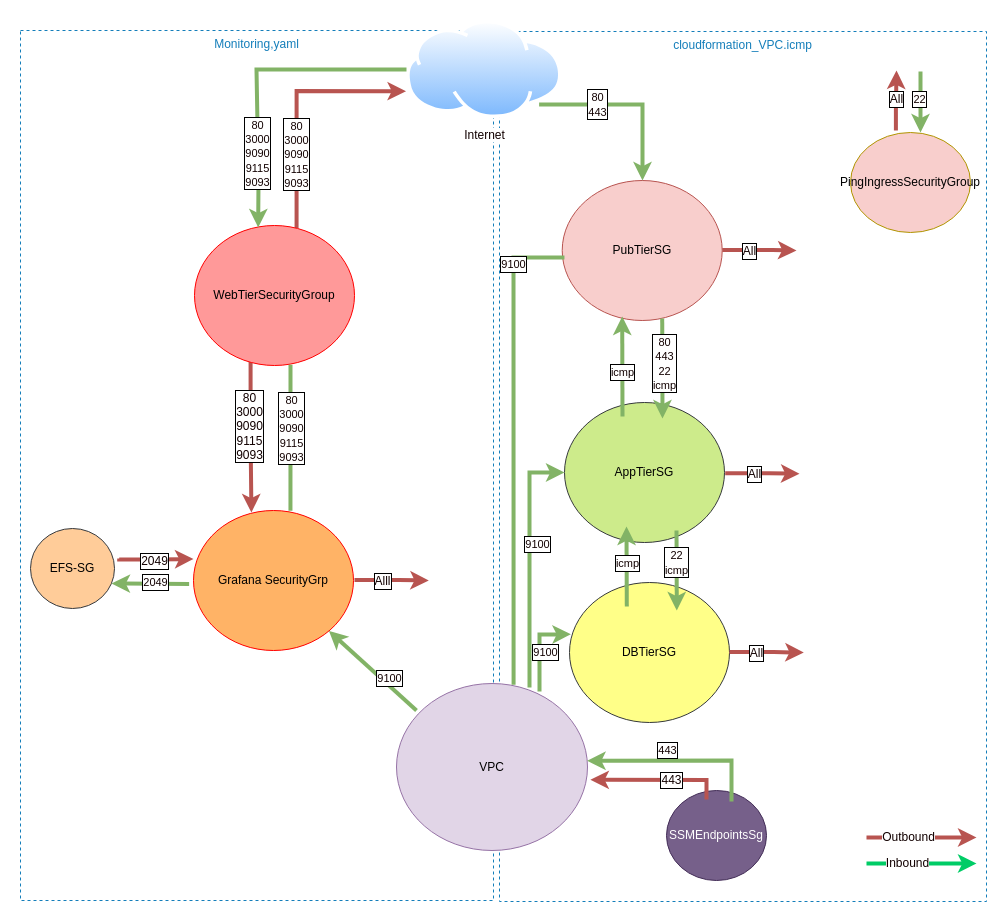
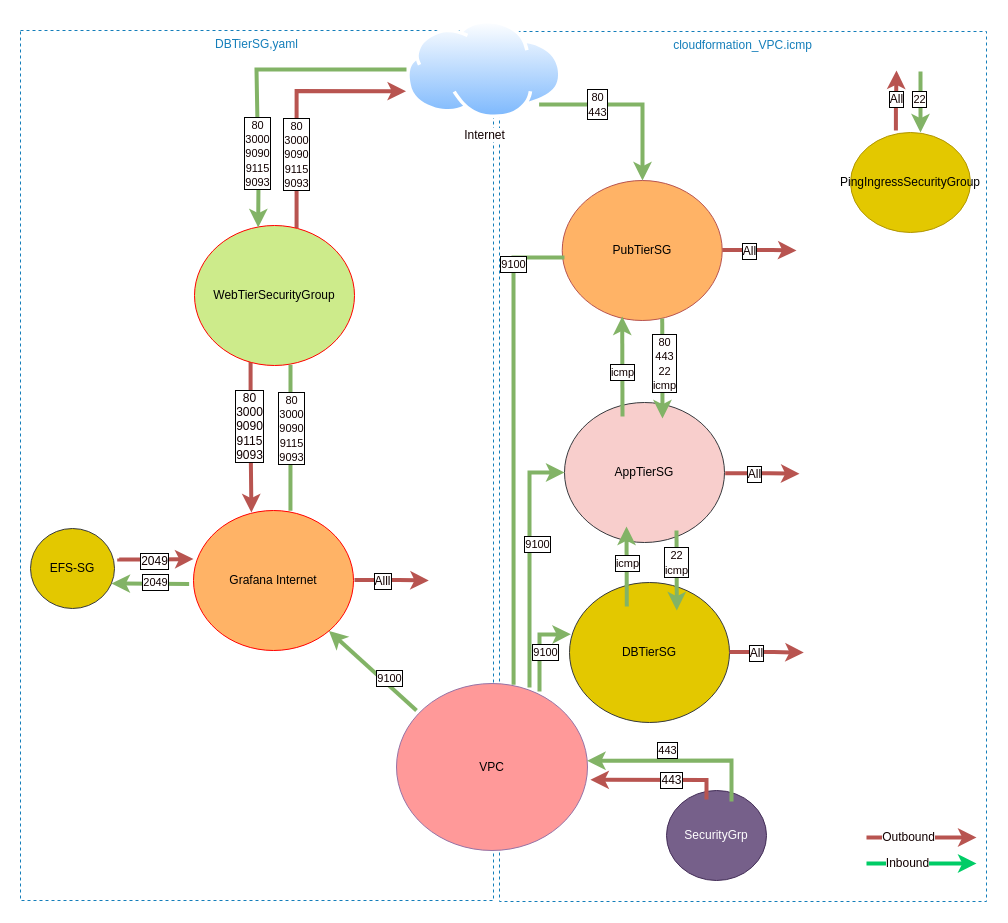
node "Monitoring,yaml": label "Monitoring,yaml" -> "DBTierSG,yaml"
node "PingIngressSecurityGroup": fillcolor #f8cecc -> #e3c800
node "PubTierSG": fillcolor #f8cecc -> #ffb366
node "WebTierSecurityGroup": fillcolor #ff9999 -> #cdeb8b
node "AppTierSG": fillcolor #cdeb8b -> #f8cecc
node "EFS-SG": fillcolor #ffcc99 -> #e3c800
node "Grafana SecurityGrp": label "Grafana SecurityGrp" -> "Grafana Internet"
node "DBTierSG": fillcolor #ffff88 -> #e3c800
node "VPC": fillcolor #e1d5e7 -> #ff9999
node "SSMEndpointsSg": label "SSMEndpointsSg" -> "SecurityGrp"
